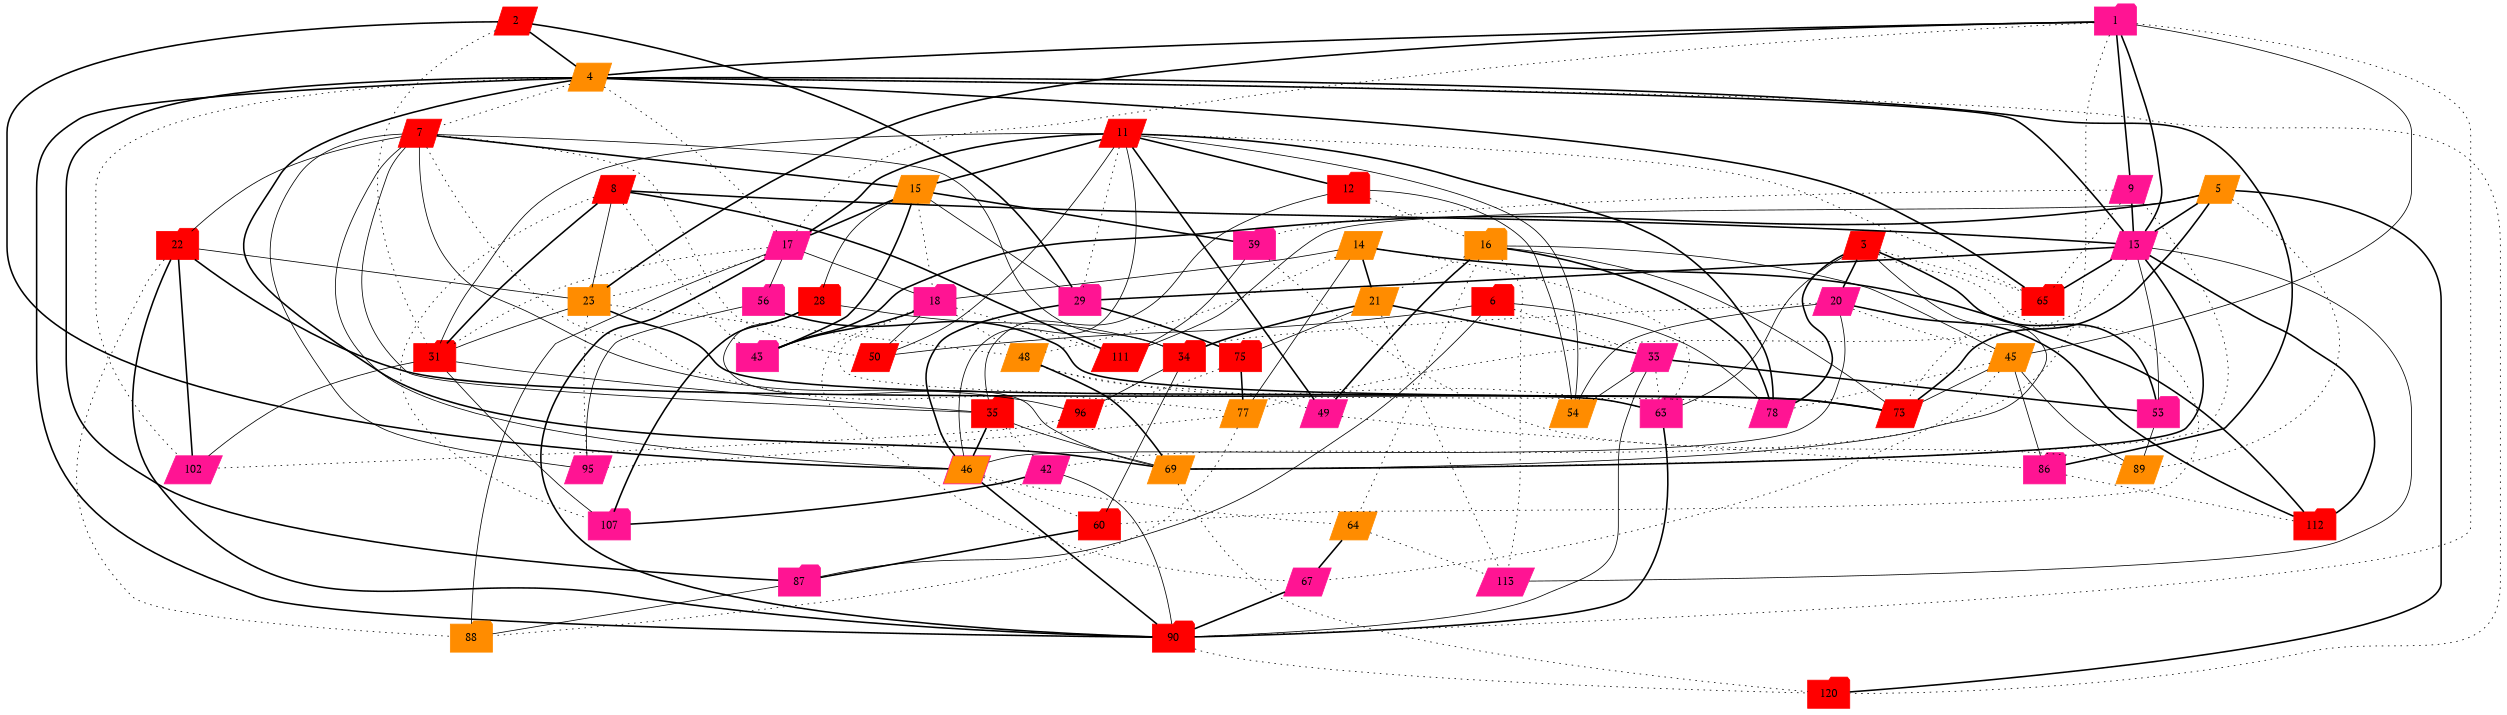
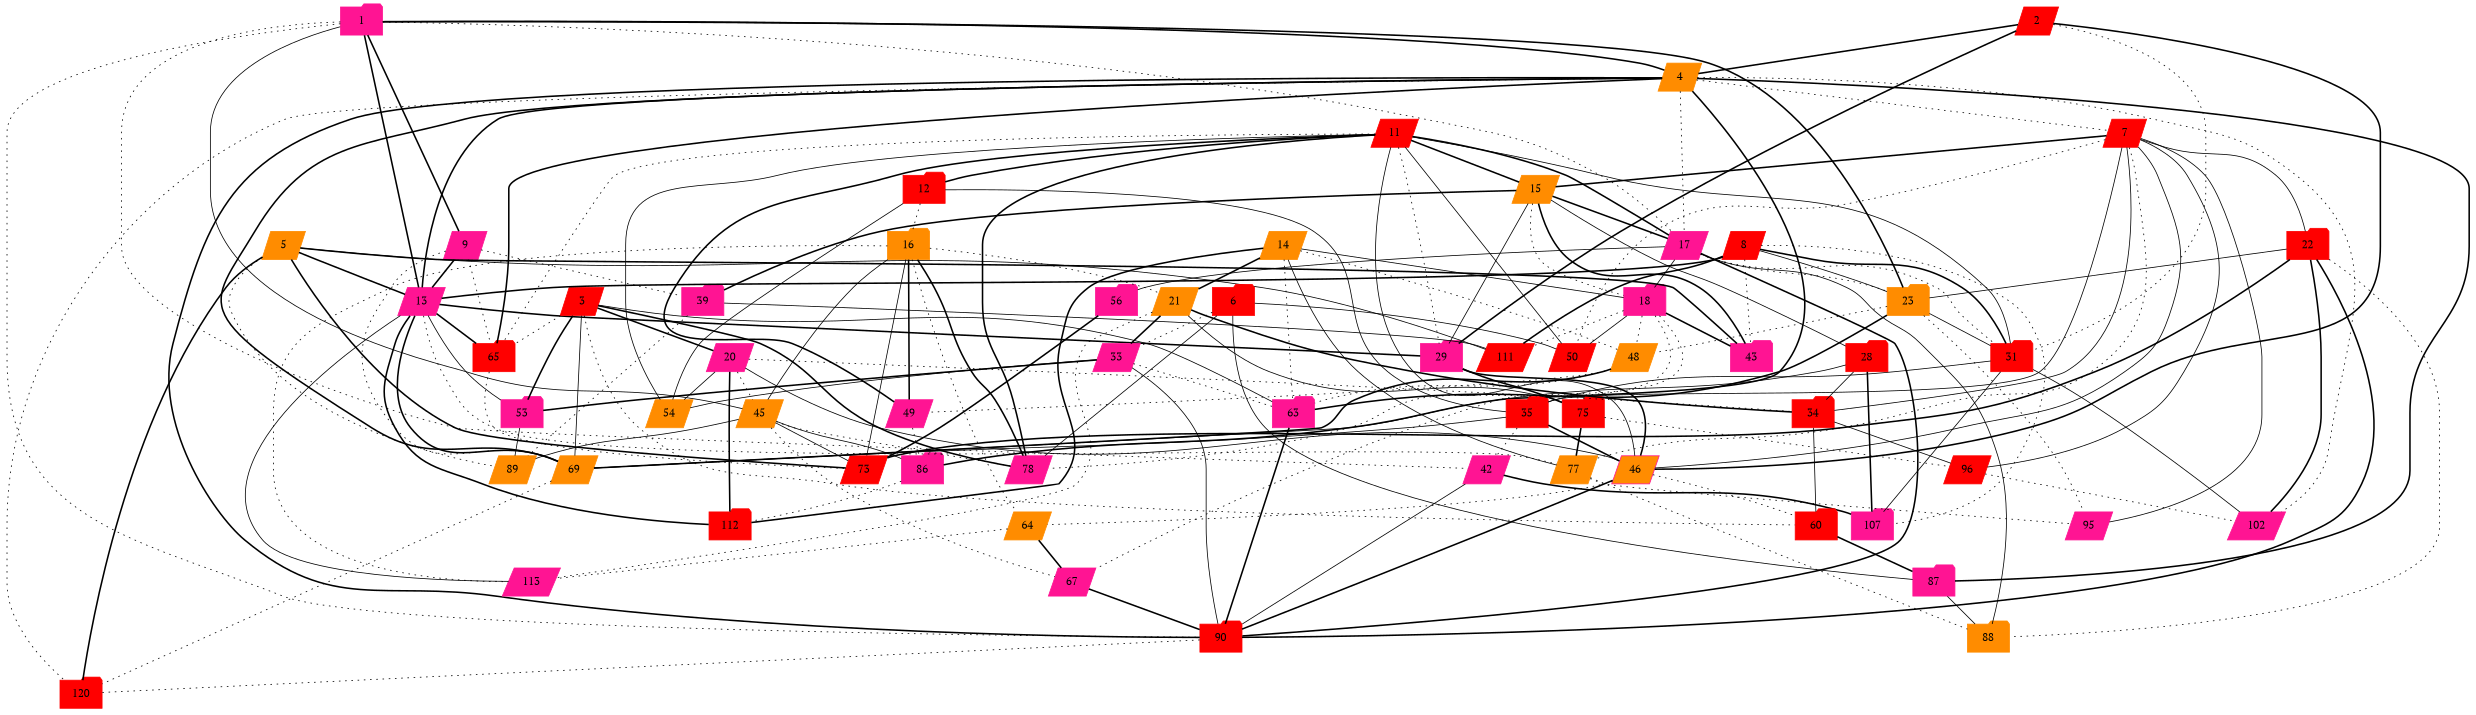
edge "56" -- "95": removed
